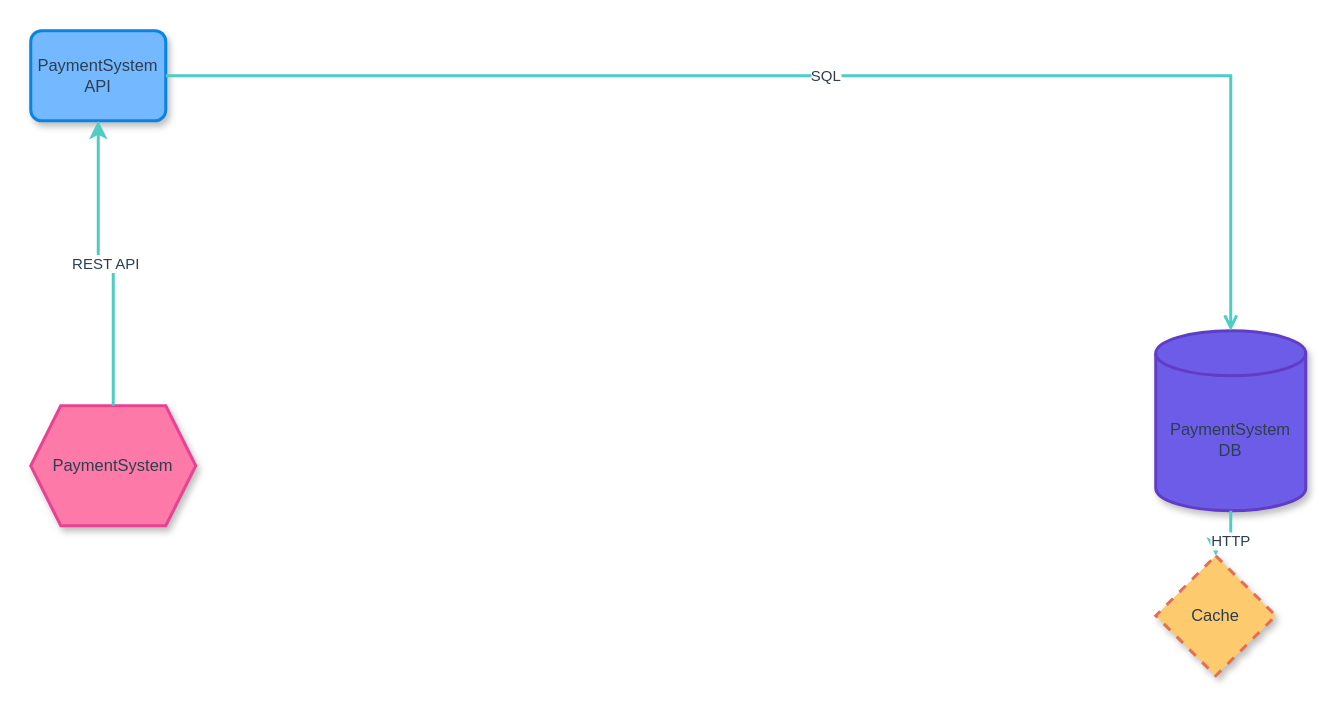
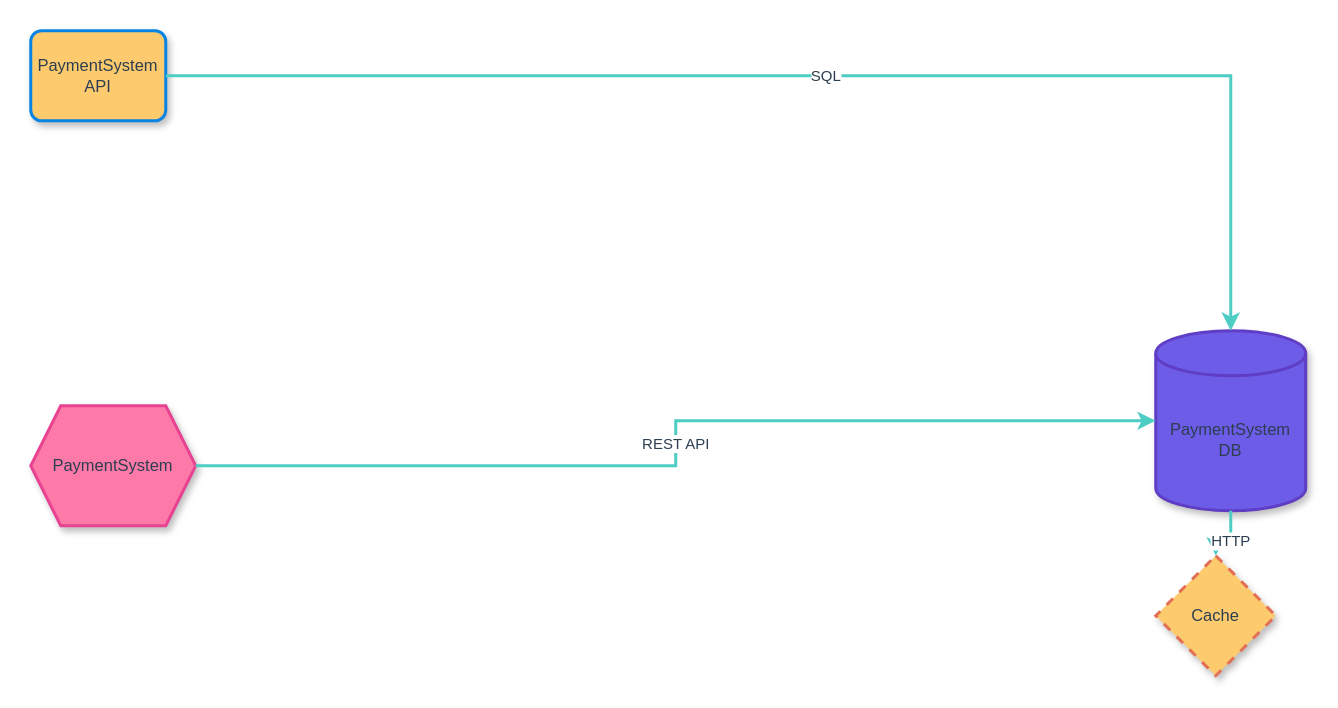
node "PaymentSystem API": fillcolor #74b9ff -> #fdcb6e
edge "PaymentSystem" -> "PaymentSystem API": now "PaymentSystem" -> "PaymentSystem DB"
edge "PaymentSystem API" -> "PaymentSystem DB": arrowhead open -> classic
